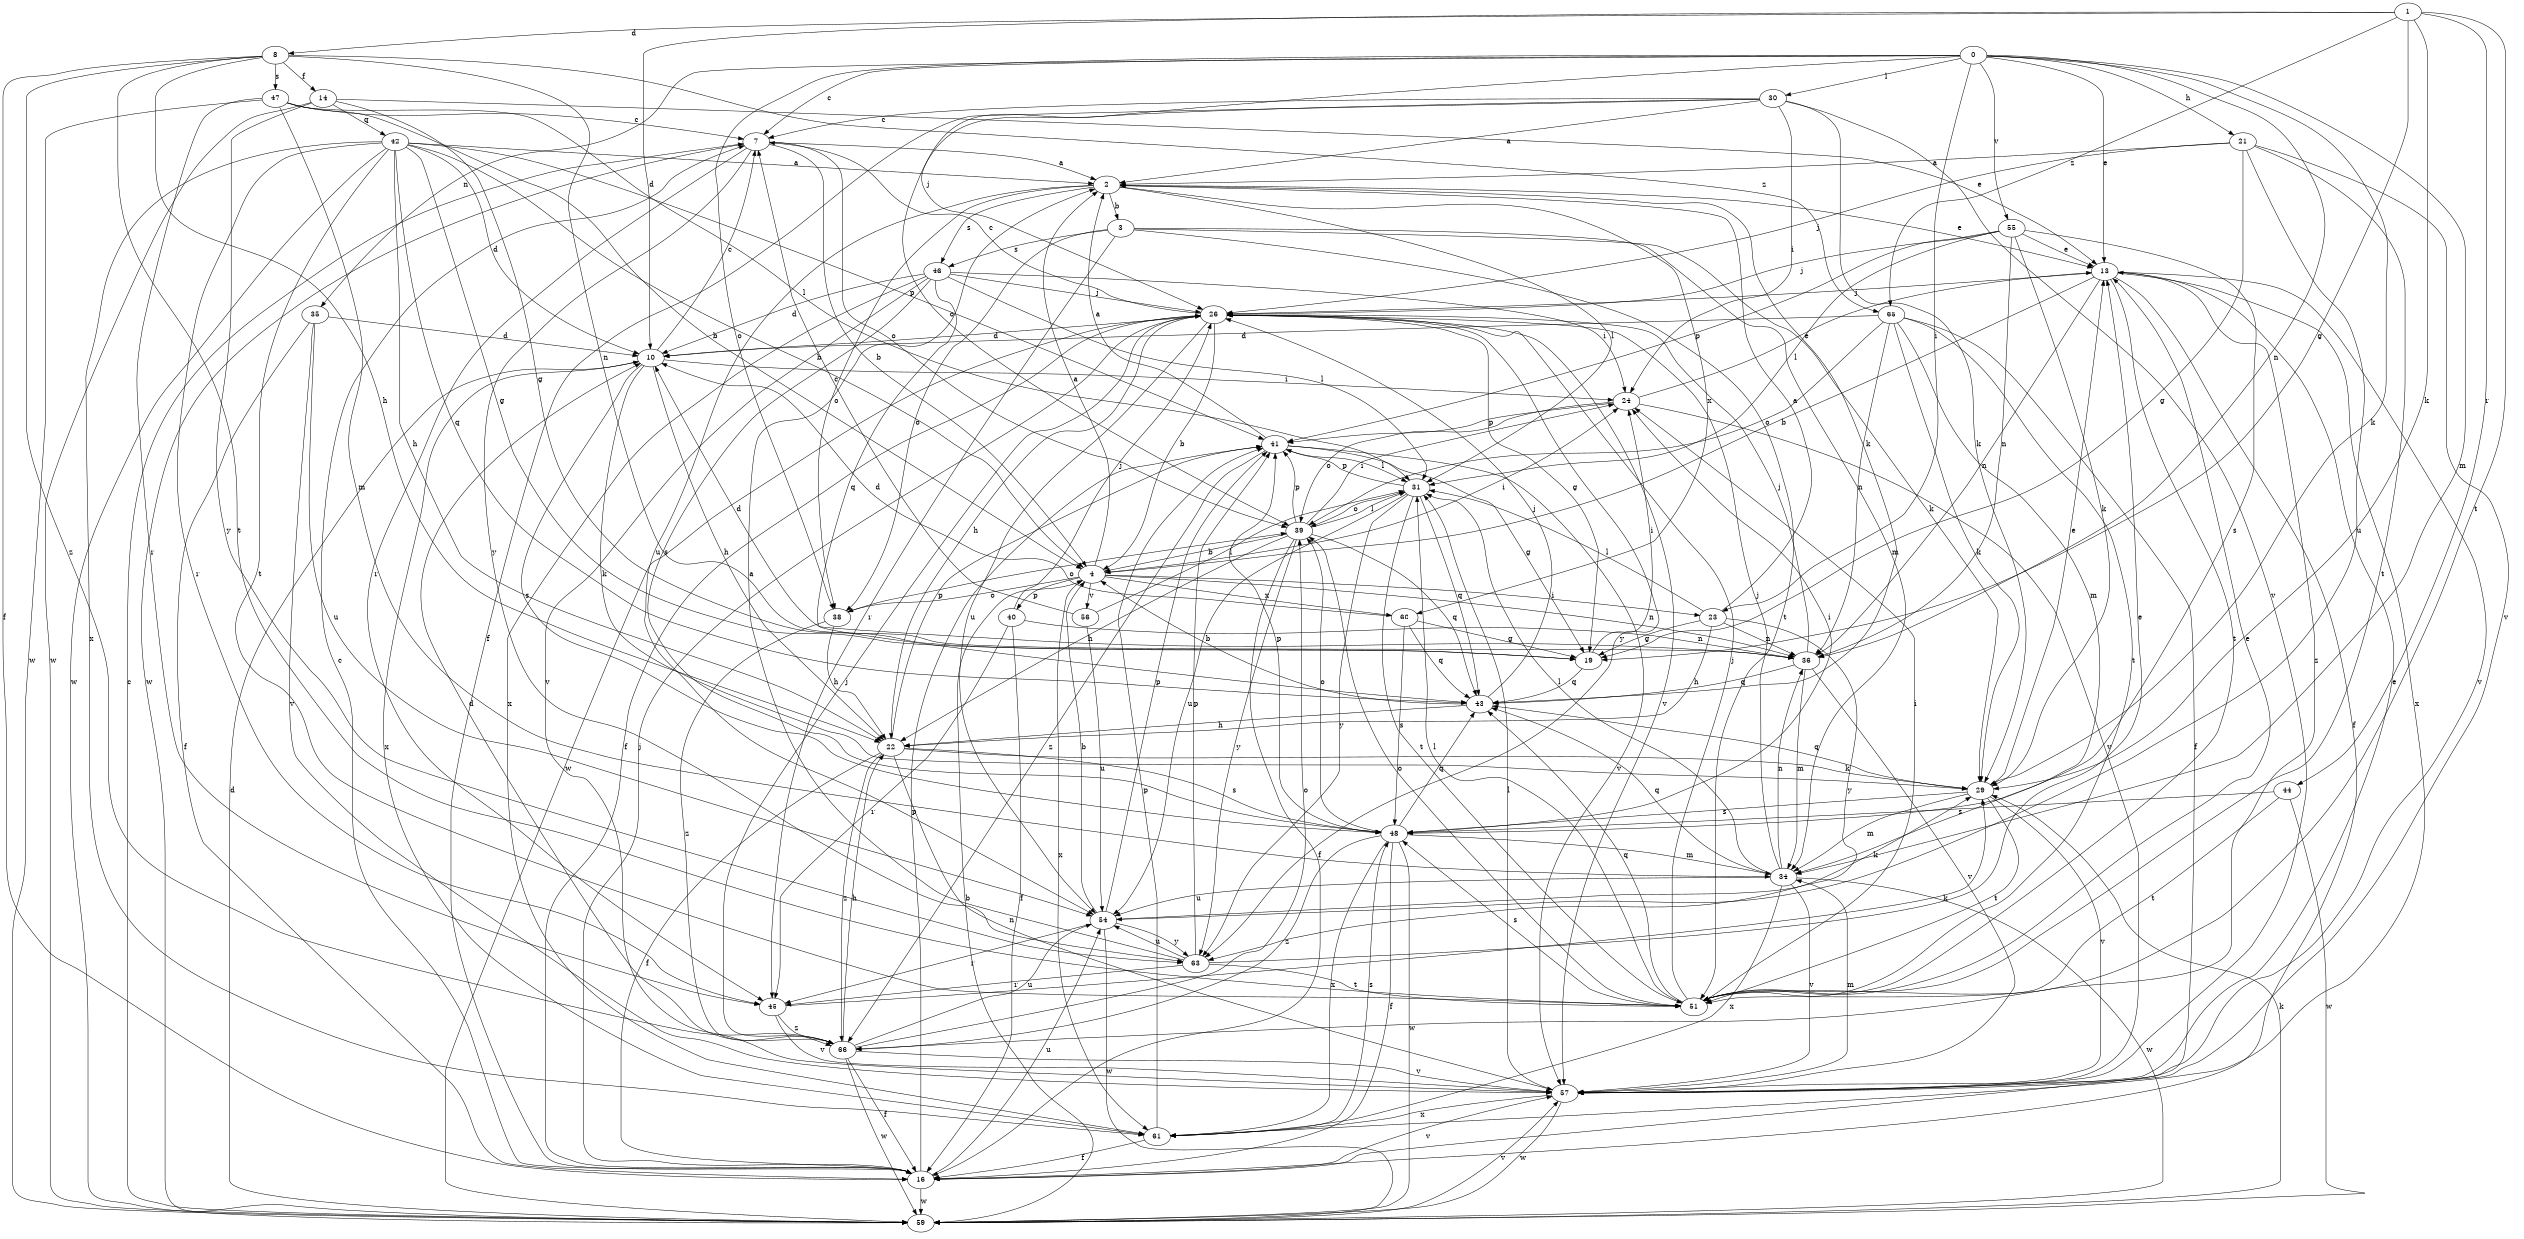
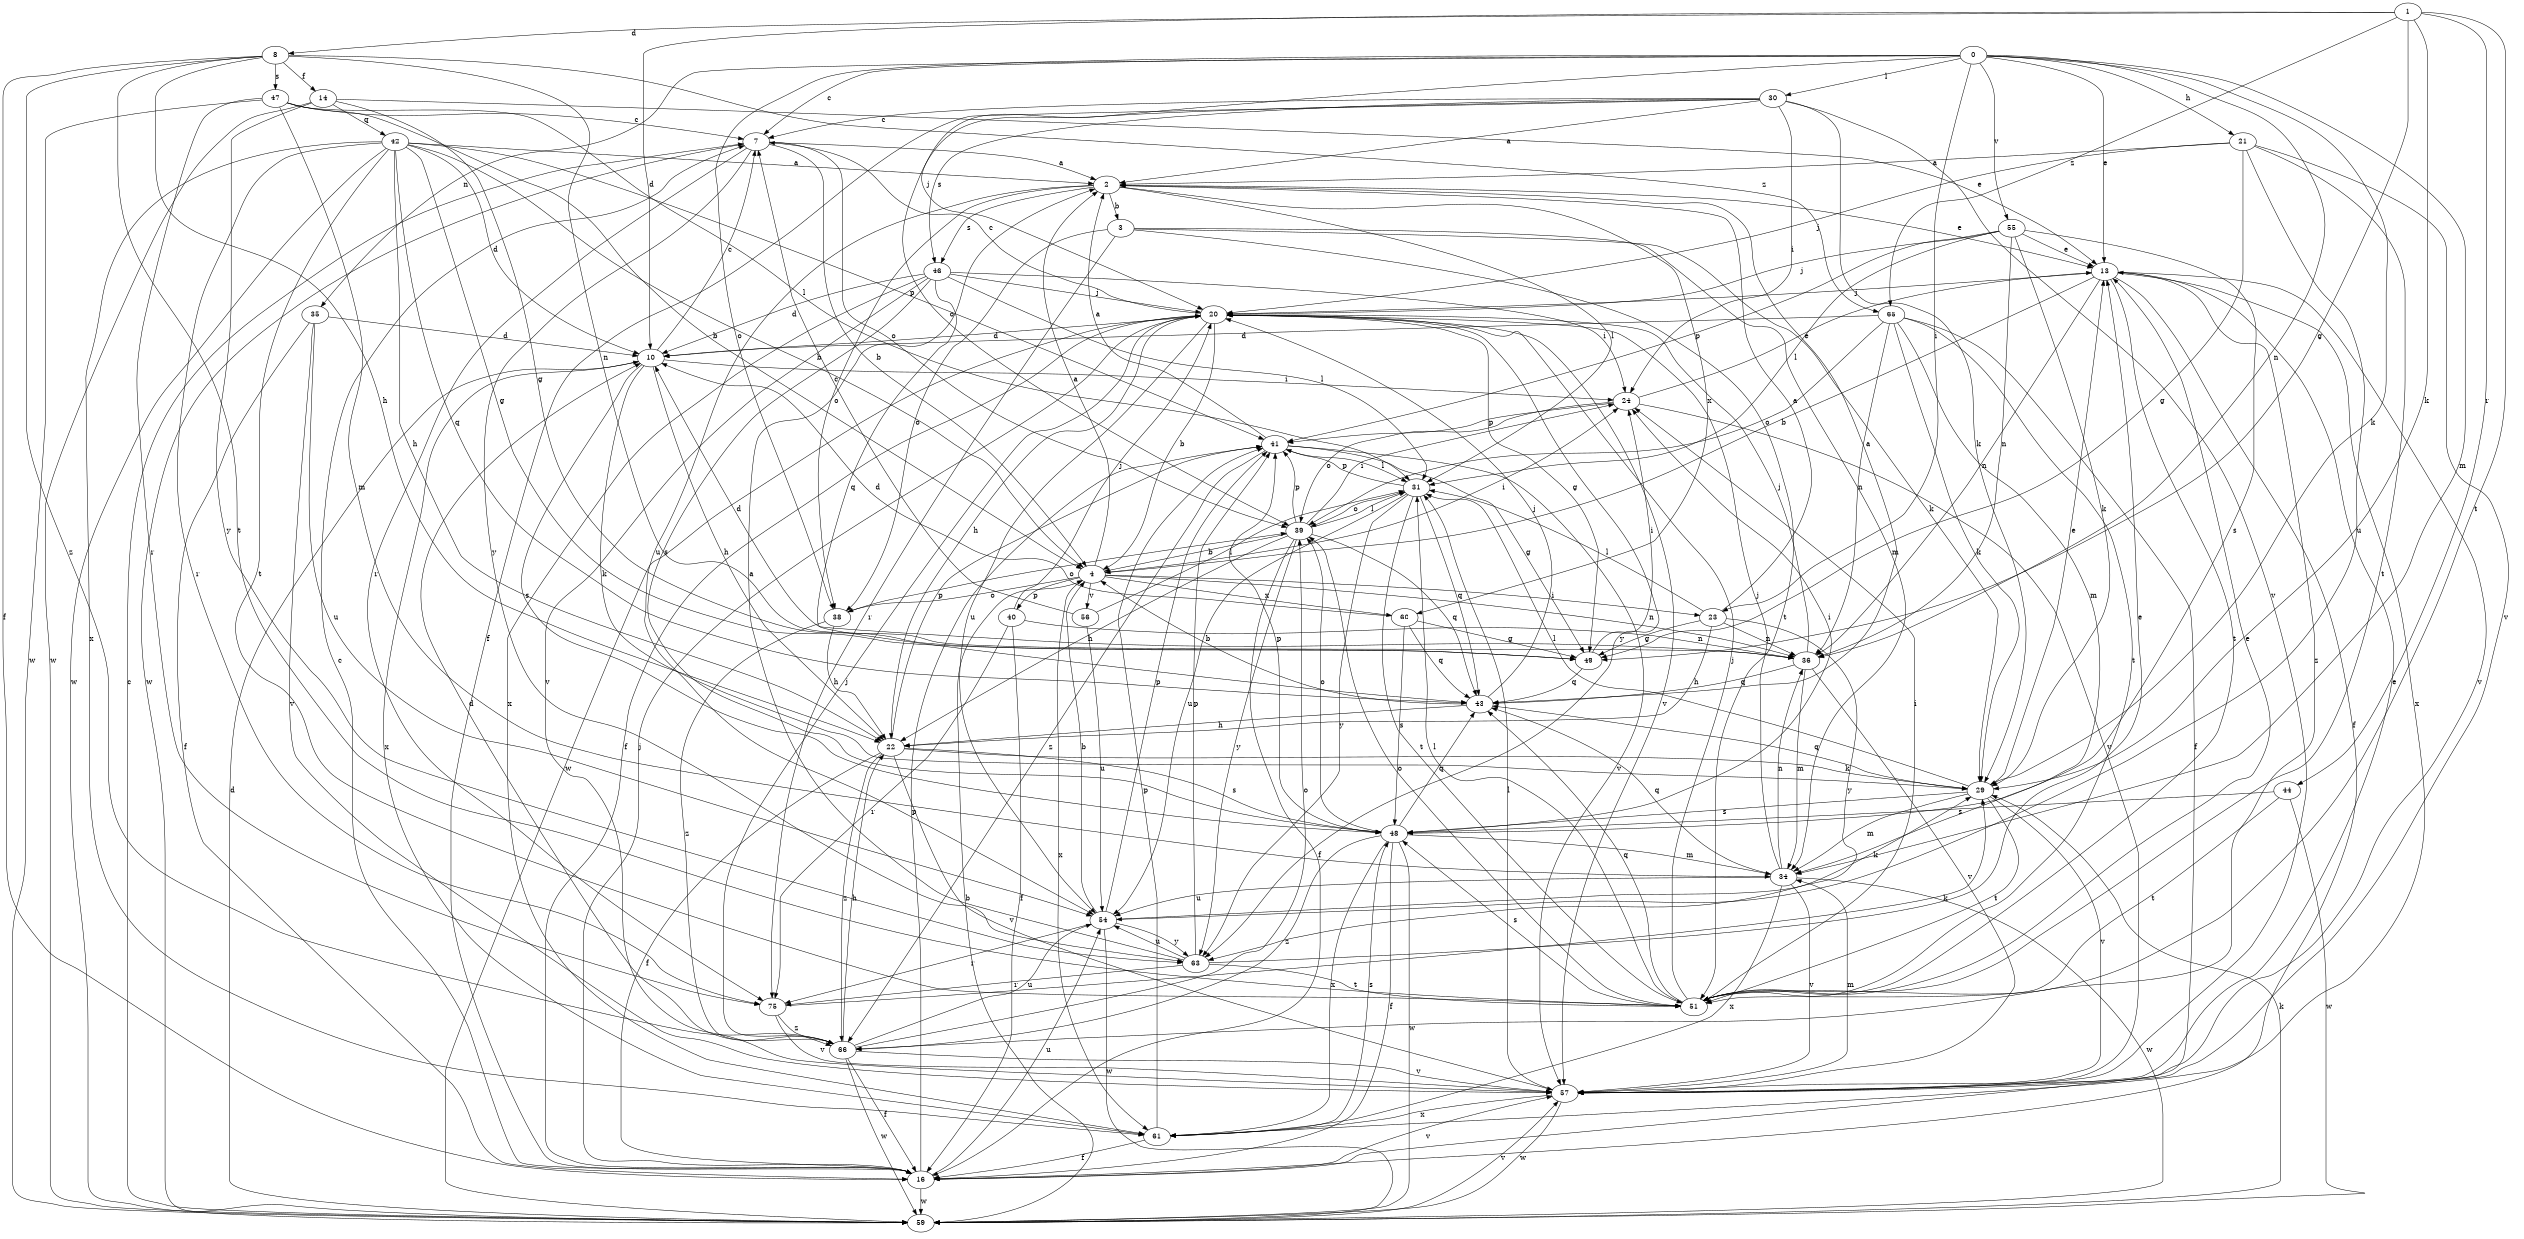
edge "3" -> "46": now "30" -> "46"
node "26": label "26" -> "20"
edge "43" -> "2": label "k" -> "a"
node "19": label "19" -> "49"
edge "34" -> "31": now "29" -> "31"
edge "22" -> "57": label "n" -> "v"
node "45": label "45" -> "75"
